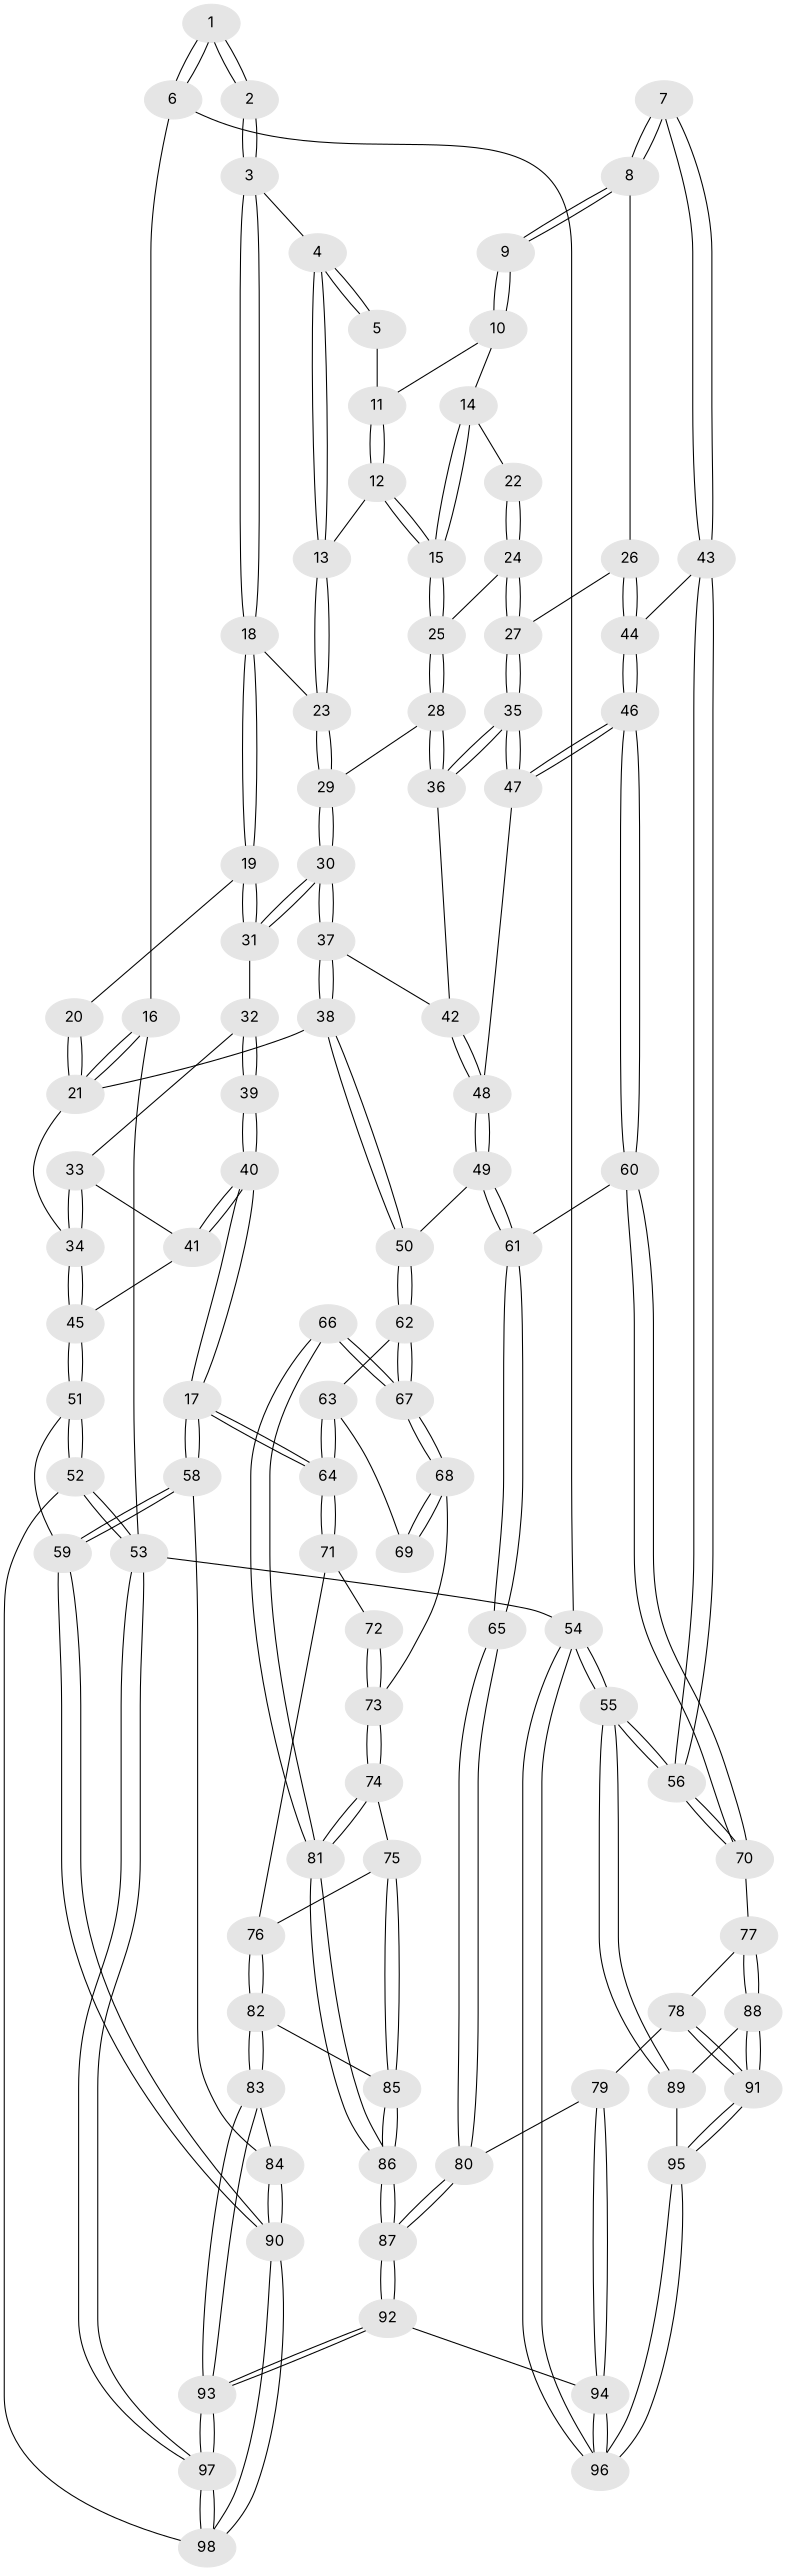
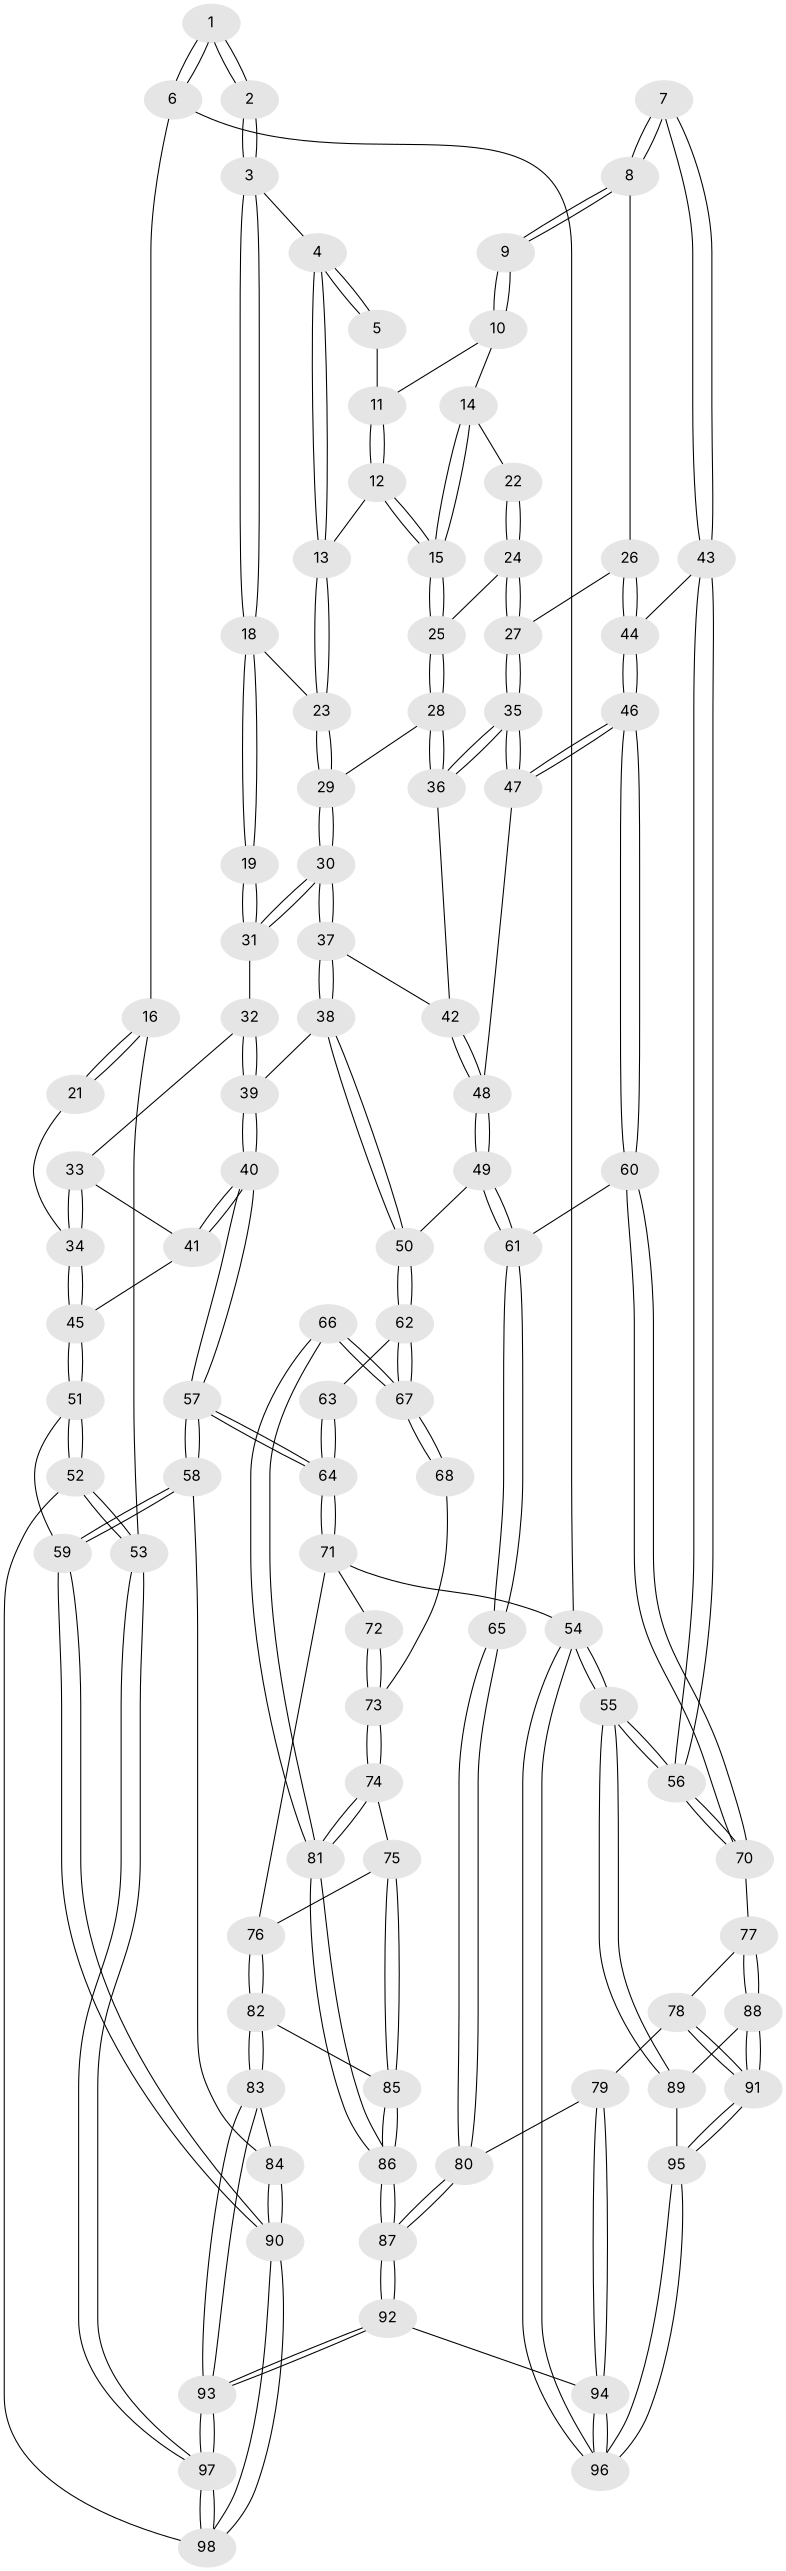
node "20": removed
edge "38" -- "21": now "38" -- "39"
node "17": label "17" -> "57"
node "69": removed
edge "53" -- "54": now "71" -- "54"
